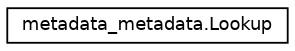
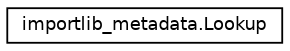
node "metadata_metadata.Lookup": label "metadata_metadata.Lookup" -> "importlib_metadata.Lookup"
